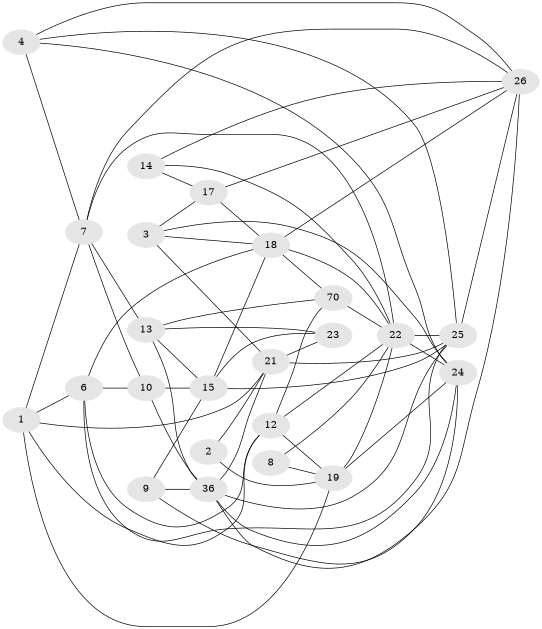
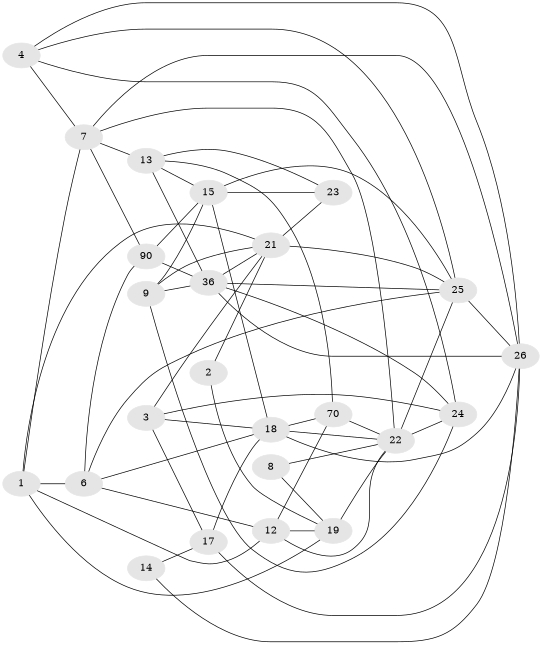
edge "14" -- "22": removed
edge "21" -- "9": added
node "10": label "10" -> "90"
edge "24" -- "19": removed
